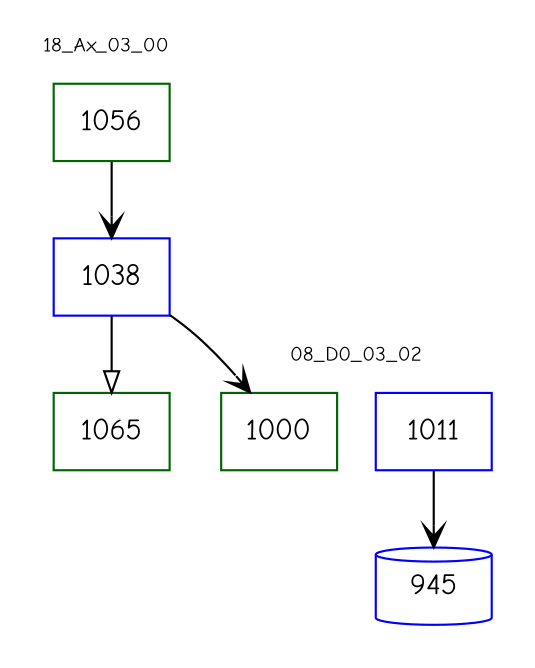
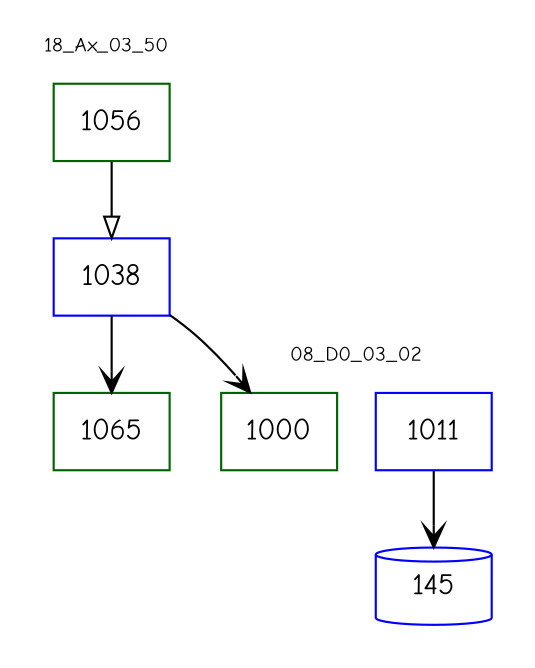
cluster "18_Ax_03_00": label "18_Ax_03_00" -> "18_Ax_03_50"
edge "1056" -> "1038": arrowhead vee -> onormal
edge "1038" -> "1065": arrowhead onormal -> vee
node "945": label "945" -> "145"
